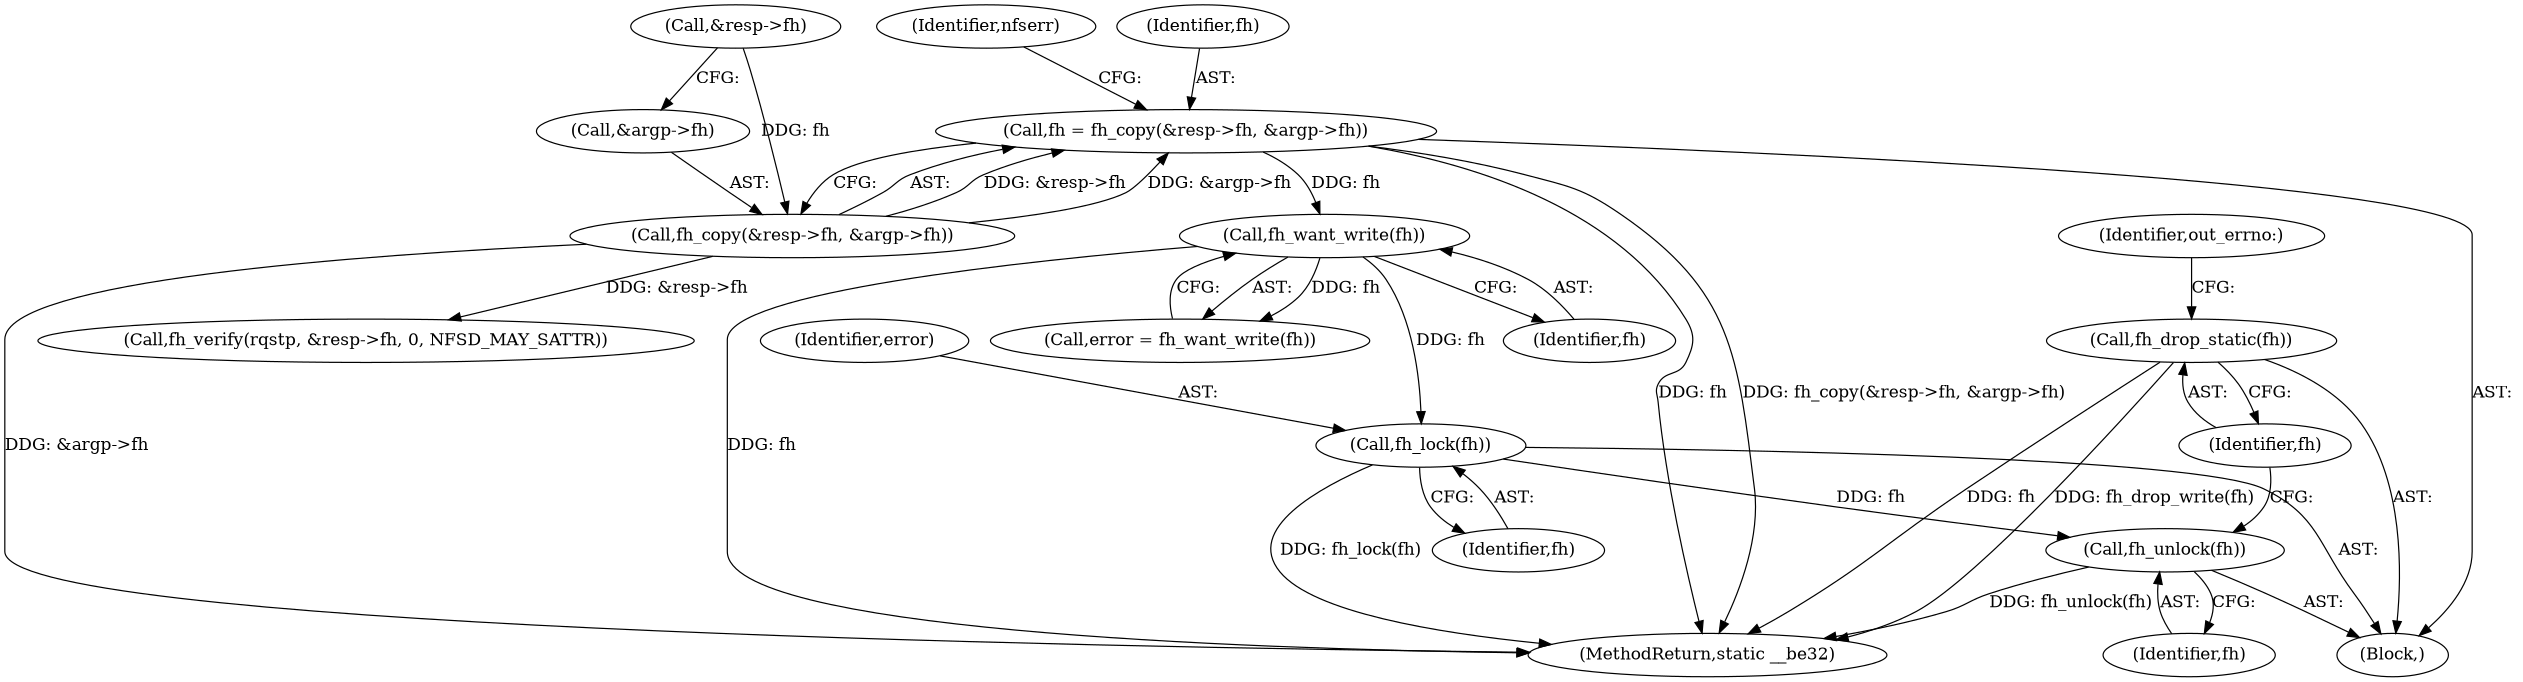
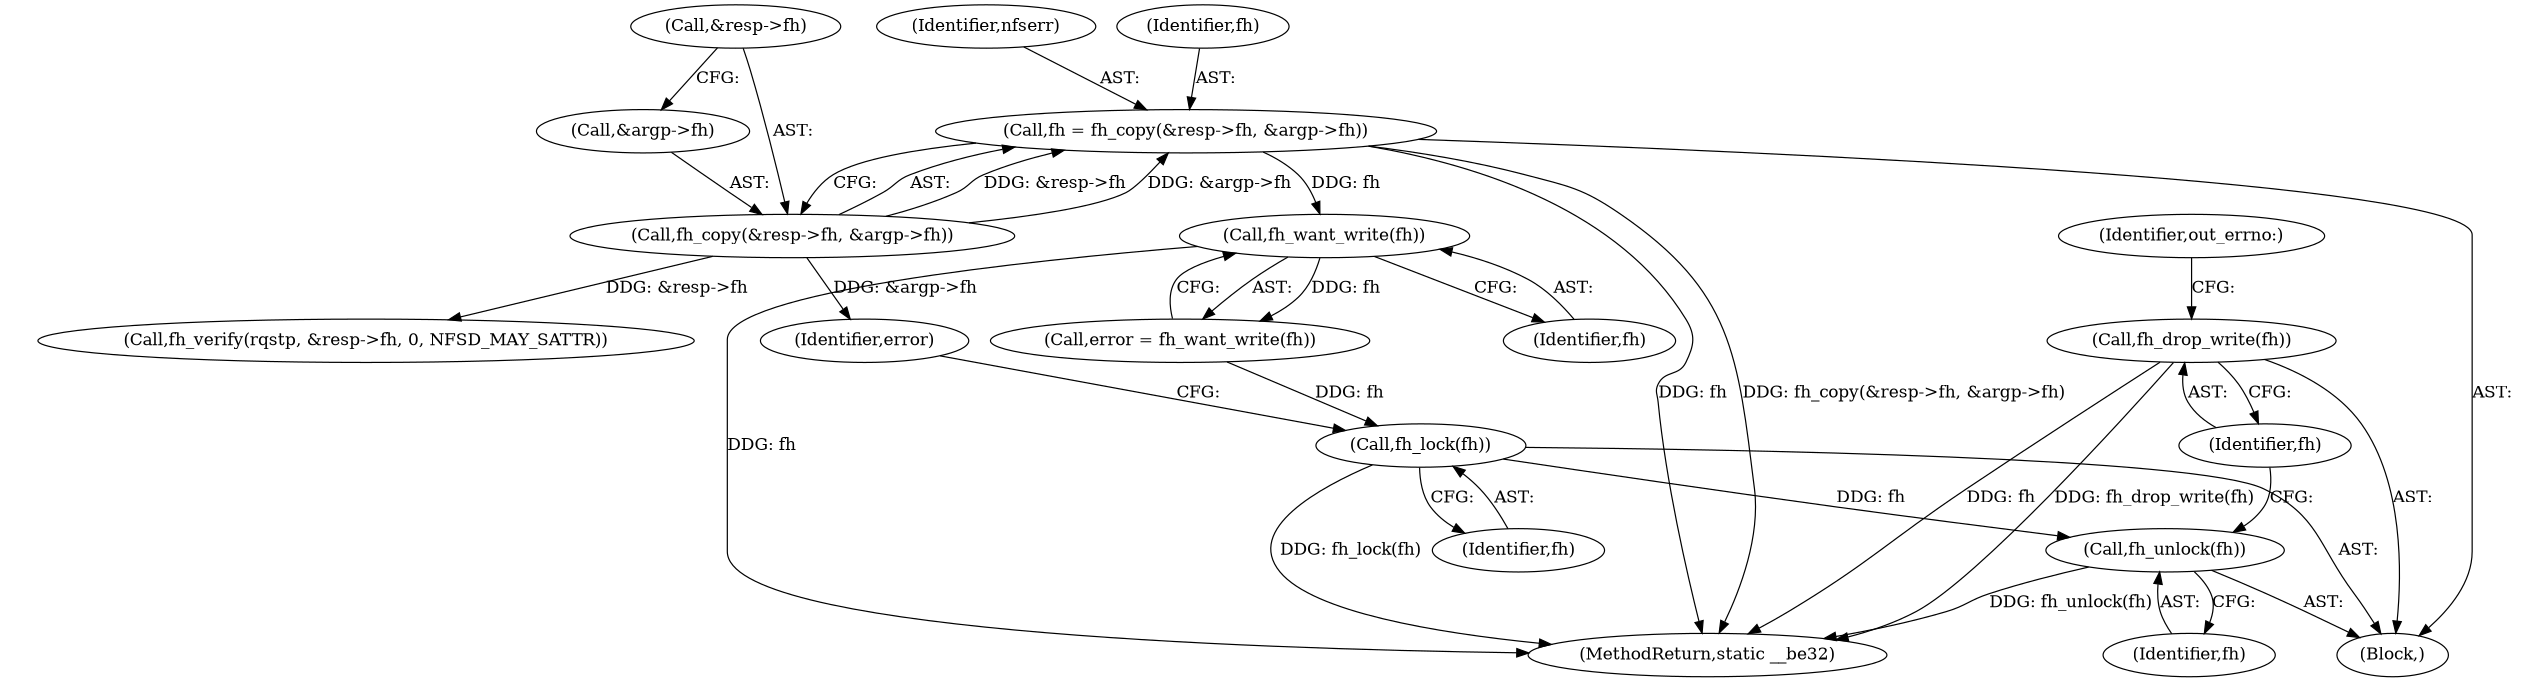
edge "(Identifier,nfserr)" -> "(Call,fh = fh_copy(&resp->fh, &argp->fh))": label "CFG: " -> "AST: "
edge "(Call,&resp->fh)" -> "(Call,fh_copy(&resp->fh, &argp->fh))": label "DDG: fh" -> "AST: "
edge "(Call,fh_want_write(fh))" -> "(Call,fh_lock(fh))": now "(Call,error = fh_want_write(fh))" -> "(Call,fh_lock(fh))"
node "(Call,fh_drop_static(fh))": label "(Call,fh_drop_static(fh))" -> "(Call,fh_drop_write(fh))"
edge "(Identifier,error)" -> "(Call,fh_lock(fh))": label "AST: " -> "CFG: "
edge "(Call,fh_copy(&resp->fh, &argp->fh))" -> "(MethodReturn,static __be32)": now "(Call,fh_copy(&resp->fh, &argp->fh))" -> "(Identifier,error)"
